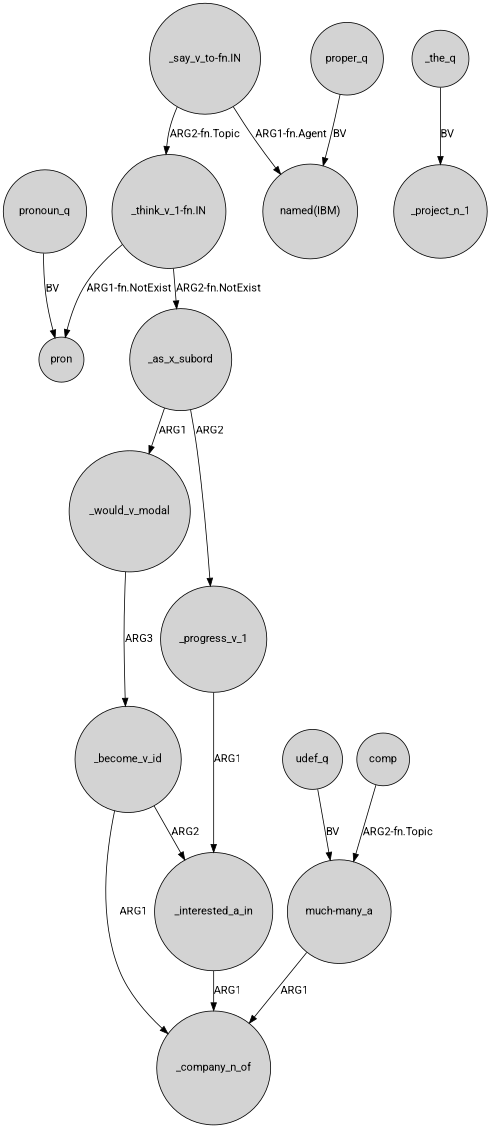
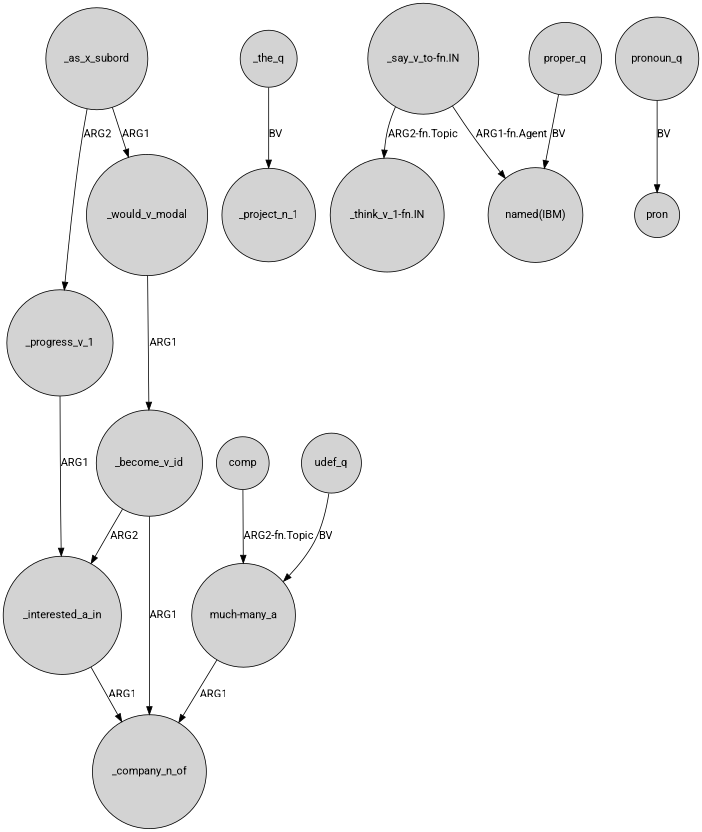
edge "_think_v_1-fn.IN" -> "pron": removed, label "ARG1-fn.NotExist"
edge "_think_v_1-fn.IN" -> "_as_x_subord": removed, label "ARG2-fn.NotExist"
edge "_would_v_modal" -> "_become_v_id": label "ARG3" -> "ARG1"
